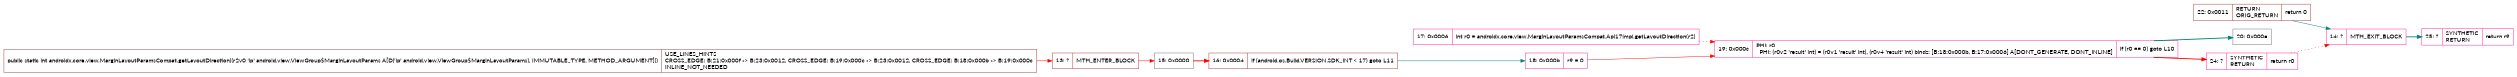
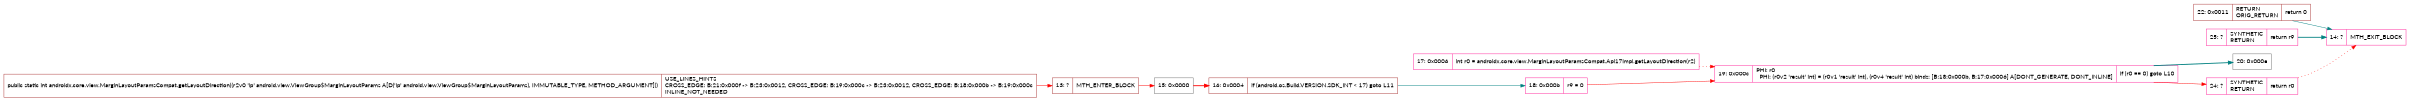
edge "14: ?" -> "25: ?": reversed
edge "19: 0x000c" -> "24: ?": style bold -> solid
